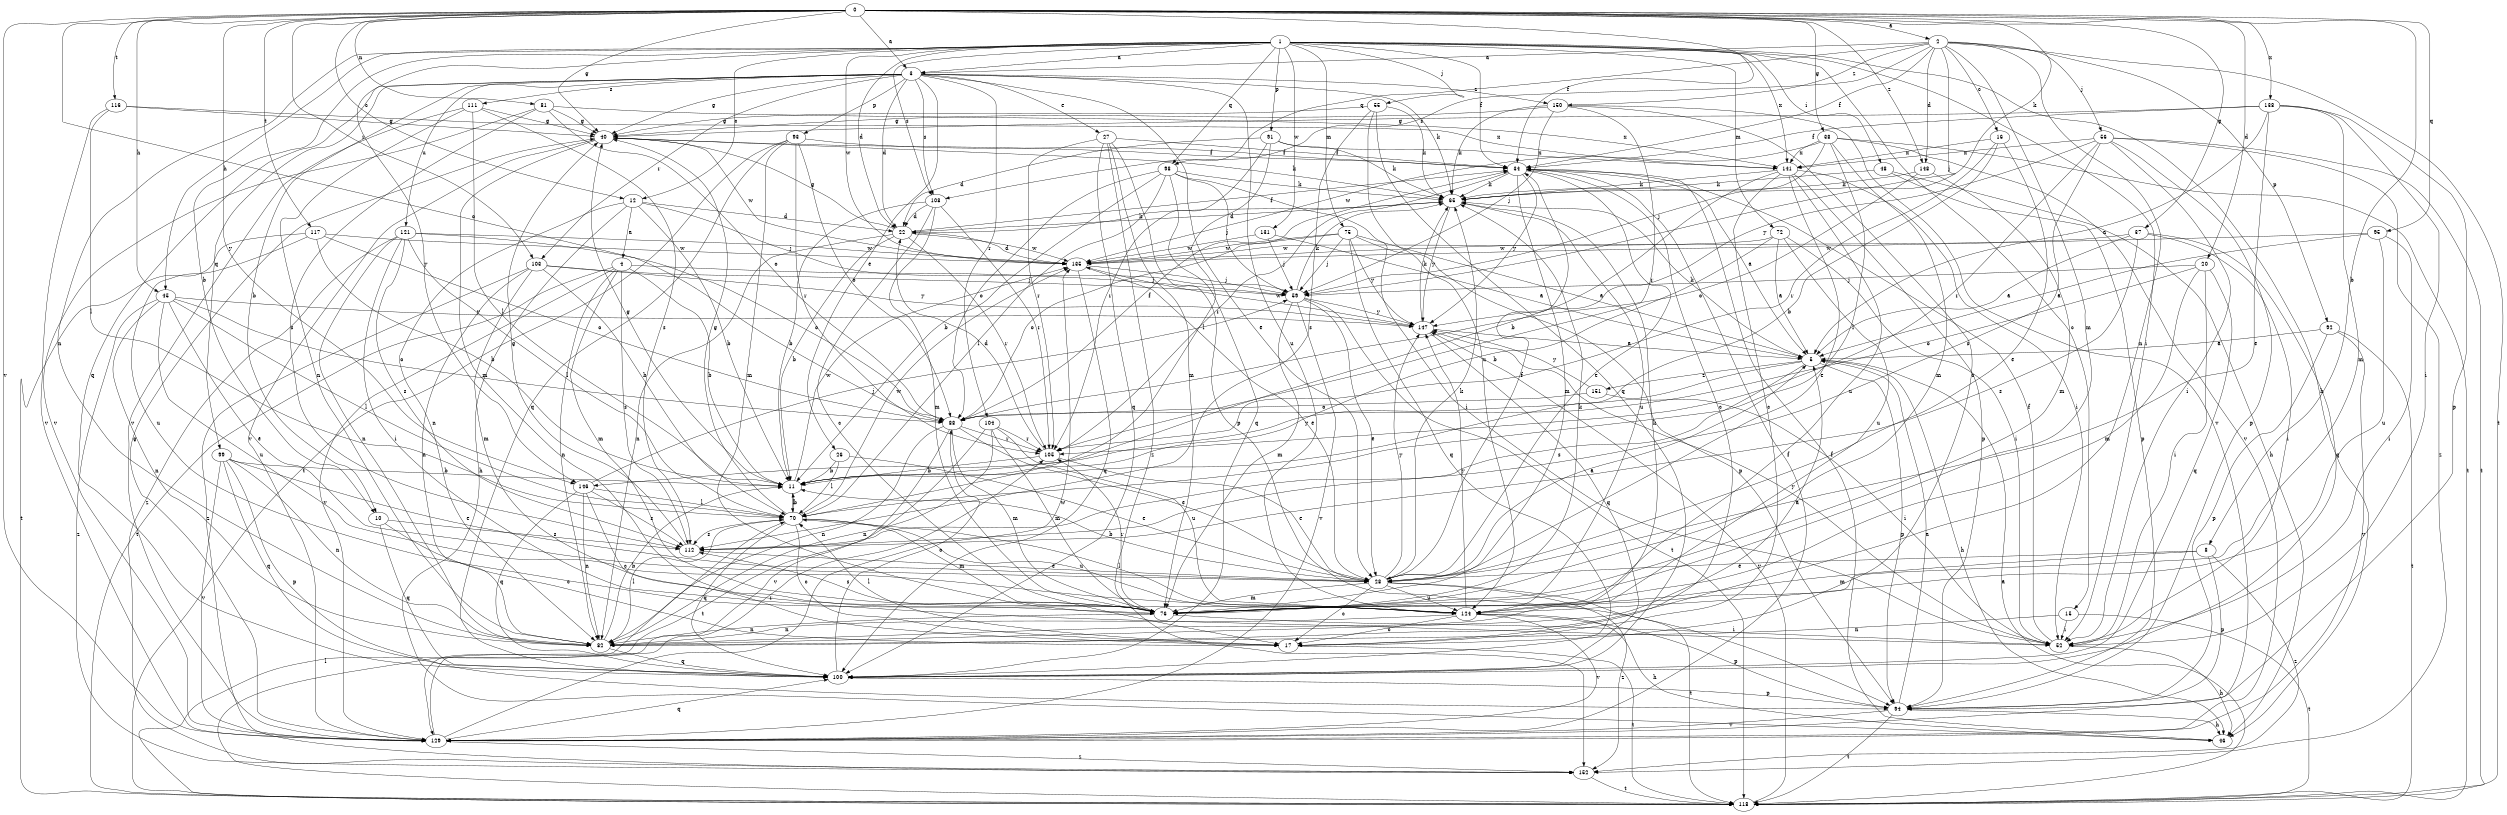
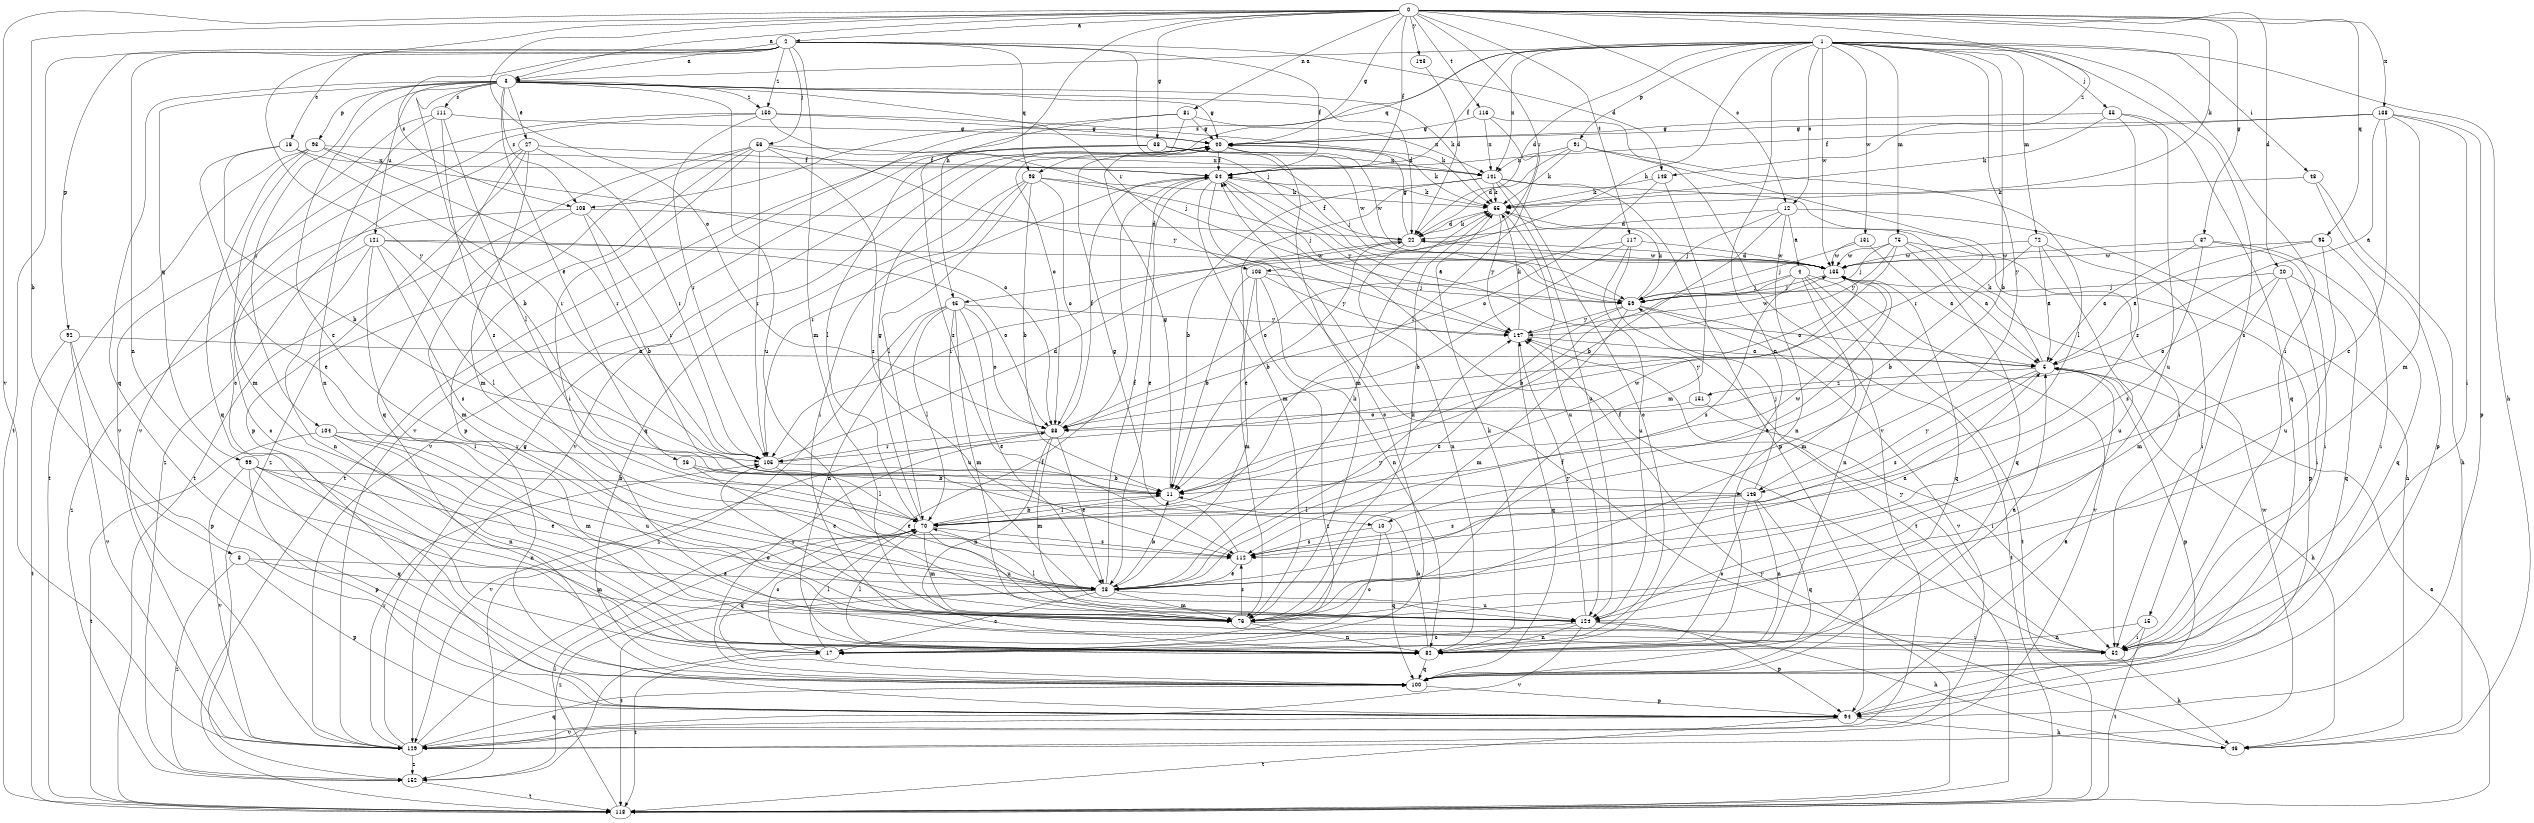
node "143": added
edge "38" -> "76": now "45" -> "76"
